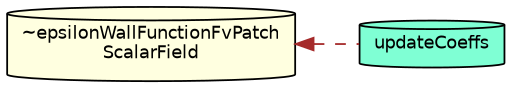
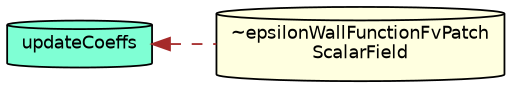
edge "updateCoeffs" -> "~epsilonWallFunctionFvPatch ScalarField": reversed
